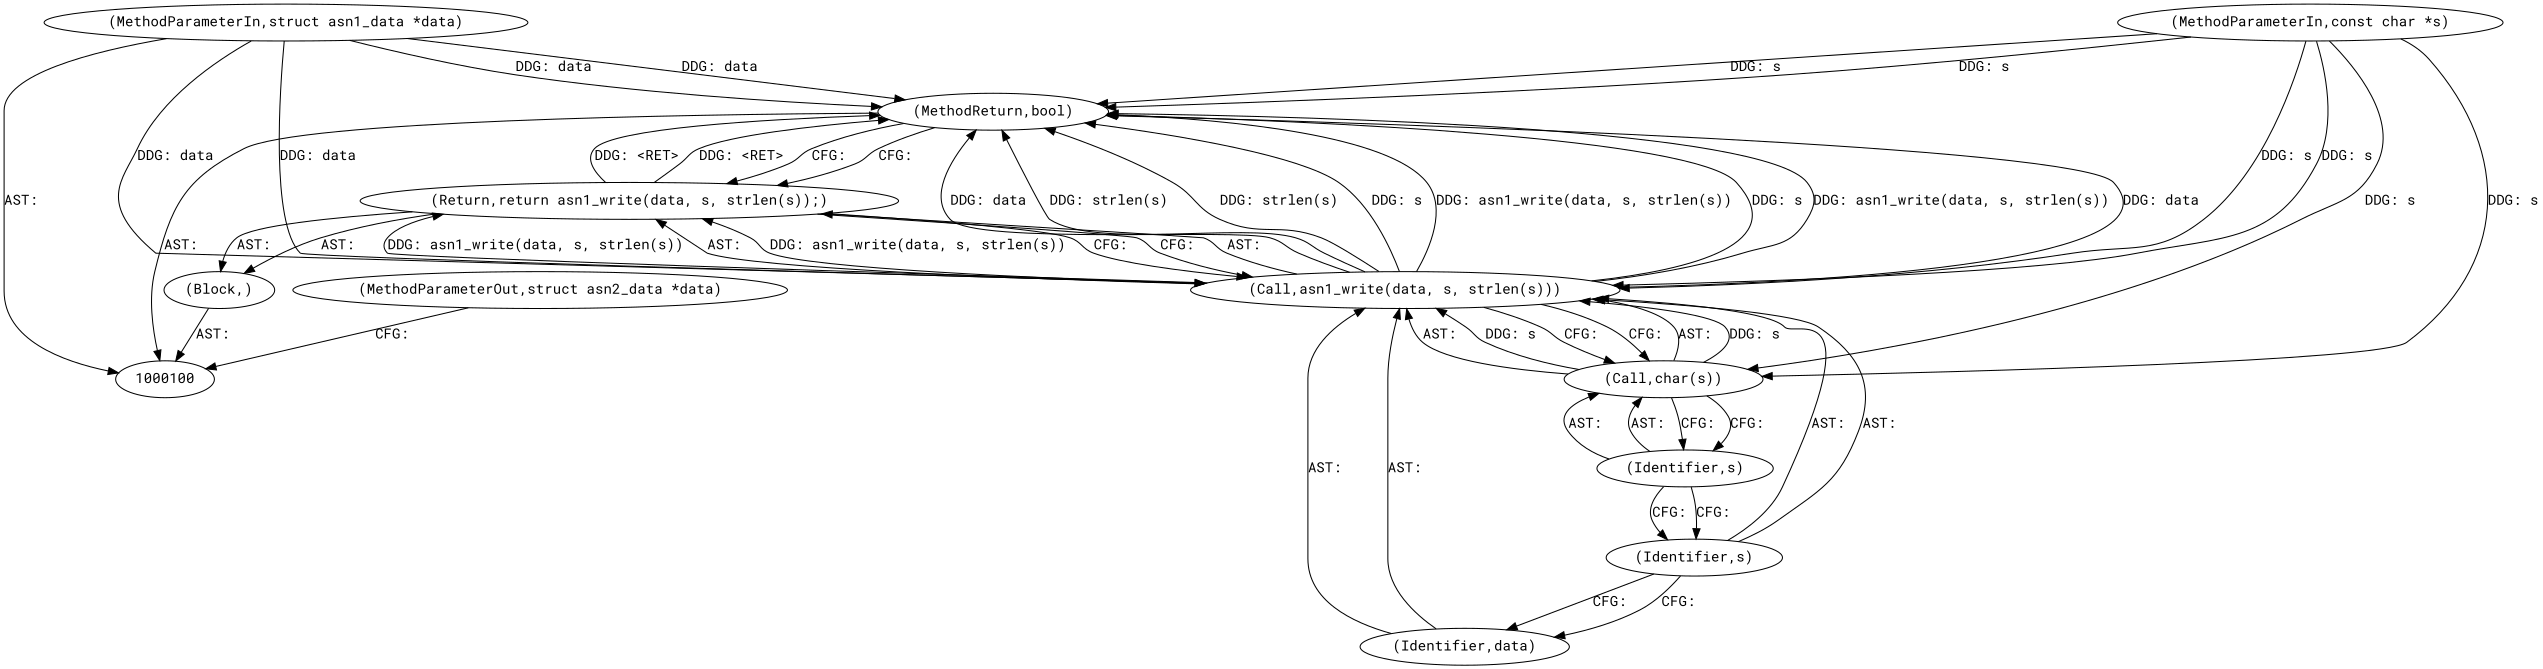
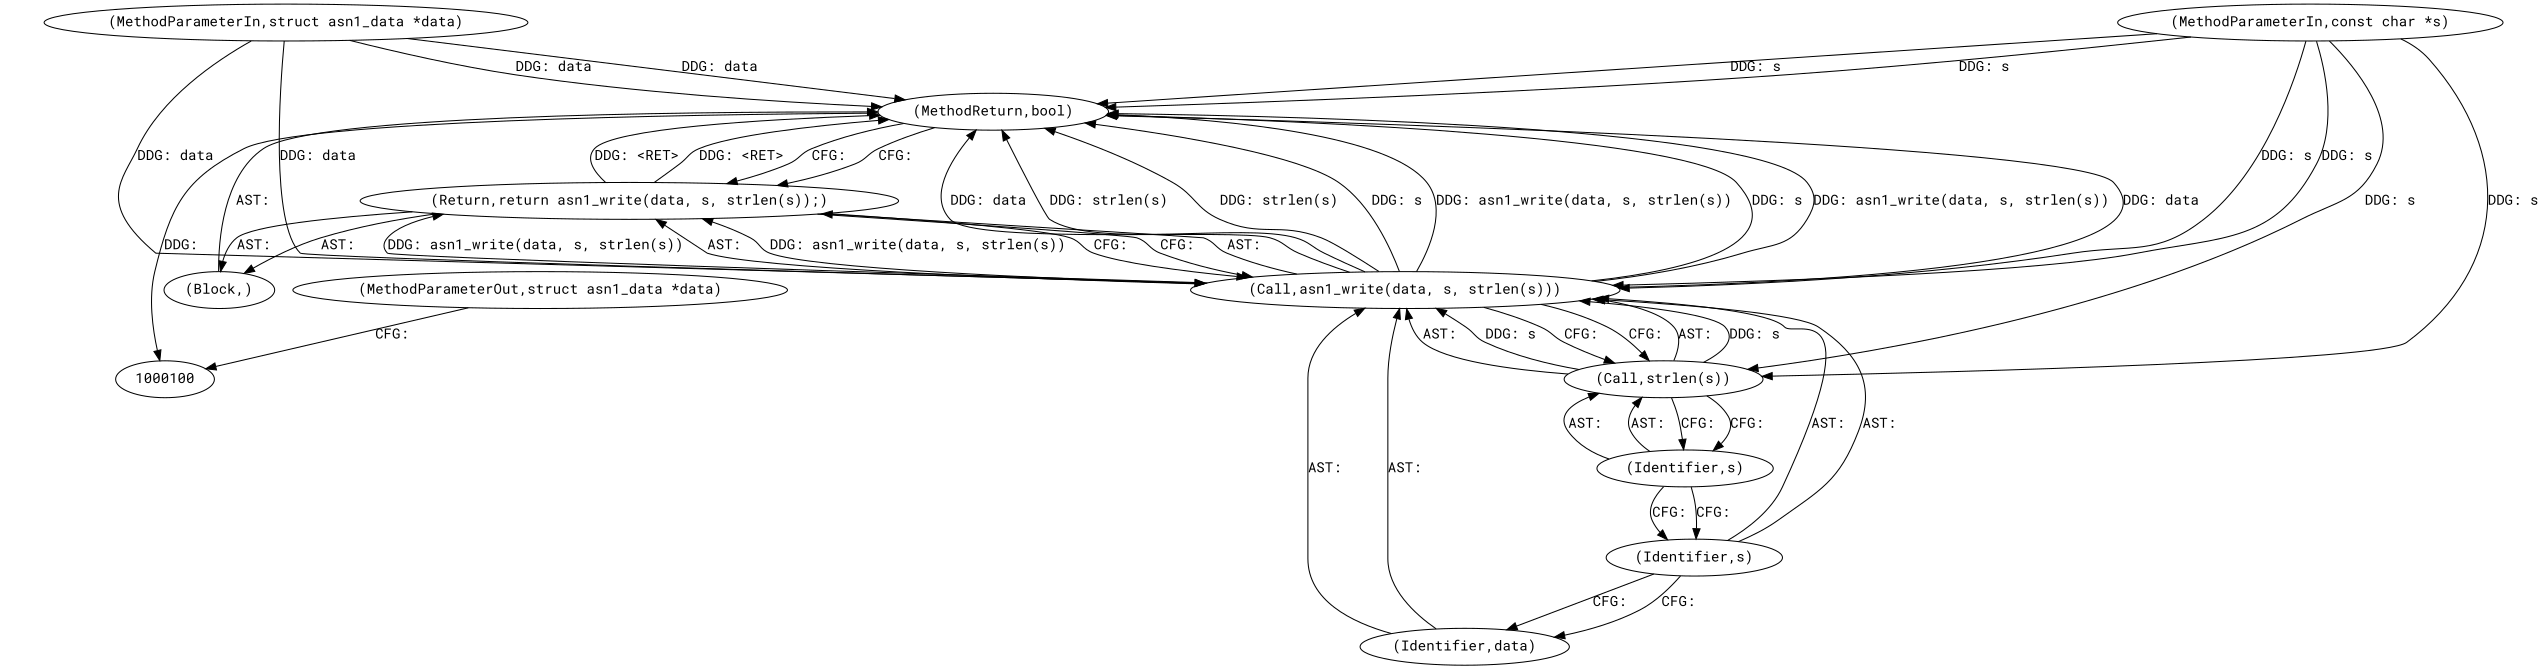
edge "(MethodParameterIn,struct asn1_data *data)" -> "1000100": removed, label "AST:"
edge "(MethodReturn,bool)" -> "1000100": label "AST: " -> "DDG: "
node "(MethodParameterOut,struct asn2_data *data)": label "(MethodParameterOut,struct asn2_data *data)" -> "(MethodParameterOut,struct asn1_data *data)"
edge "(Block,)" -> "1000100": now "(Block,)" -> "(MethodReturn,bool)"
node "(Call,char(s))": label "(Call,char(s))" -> "(Call,strlen(s))"
